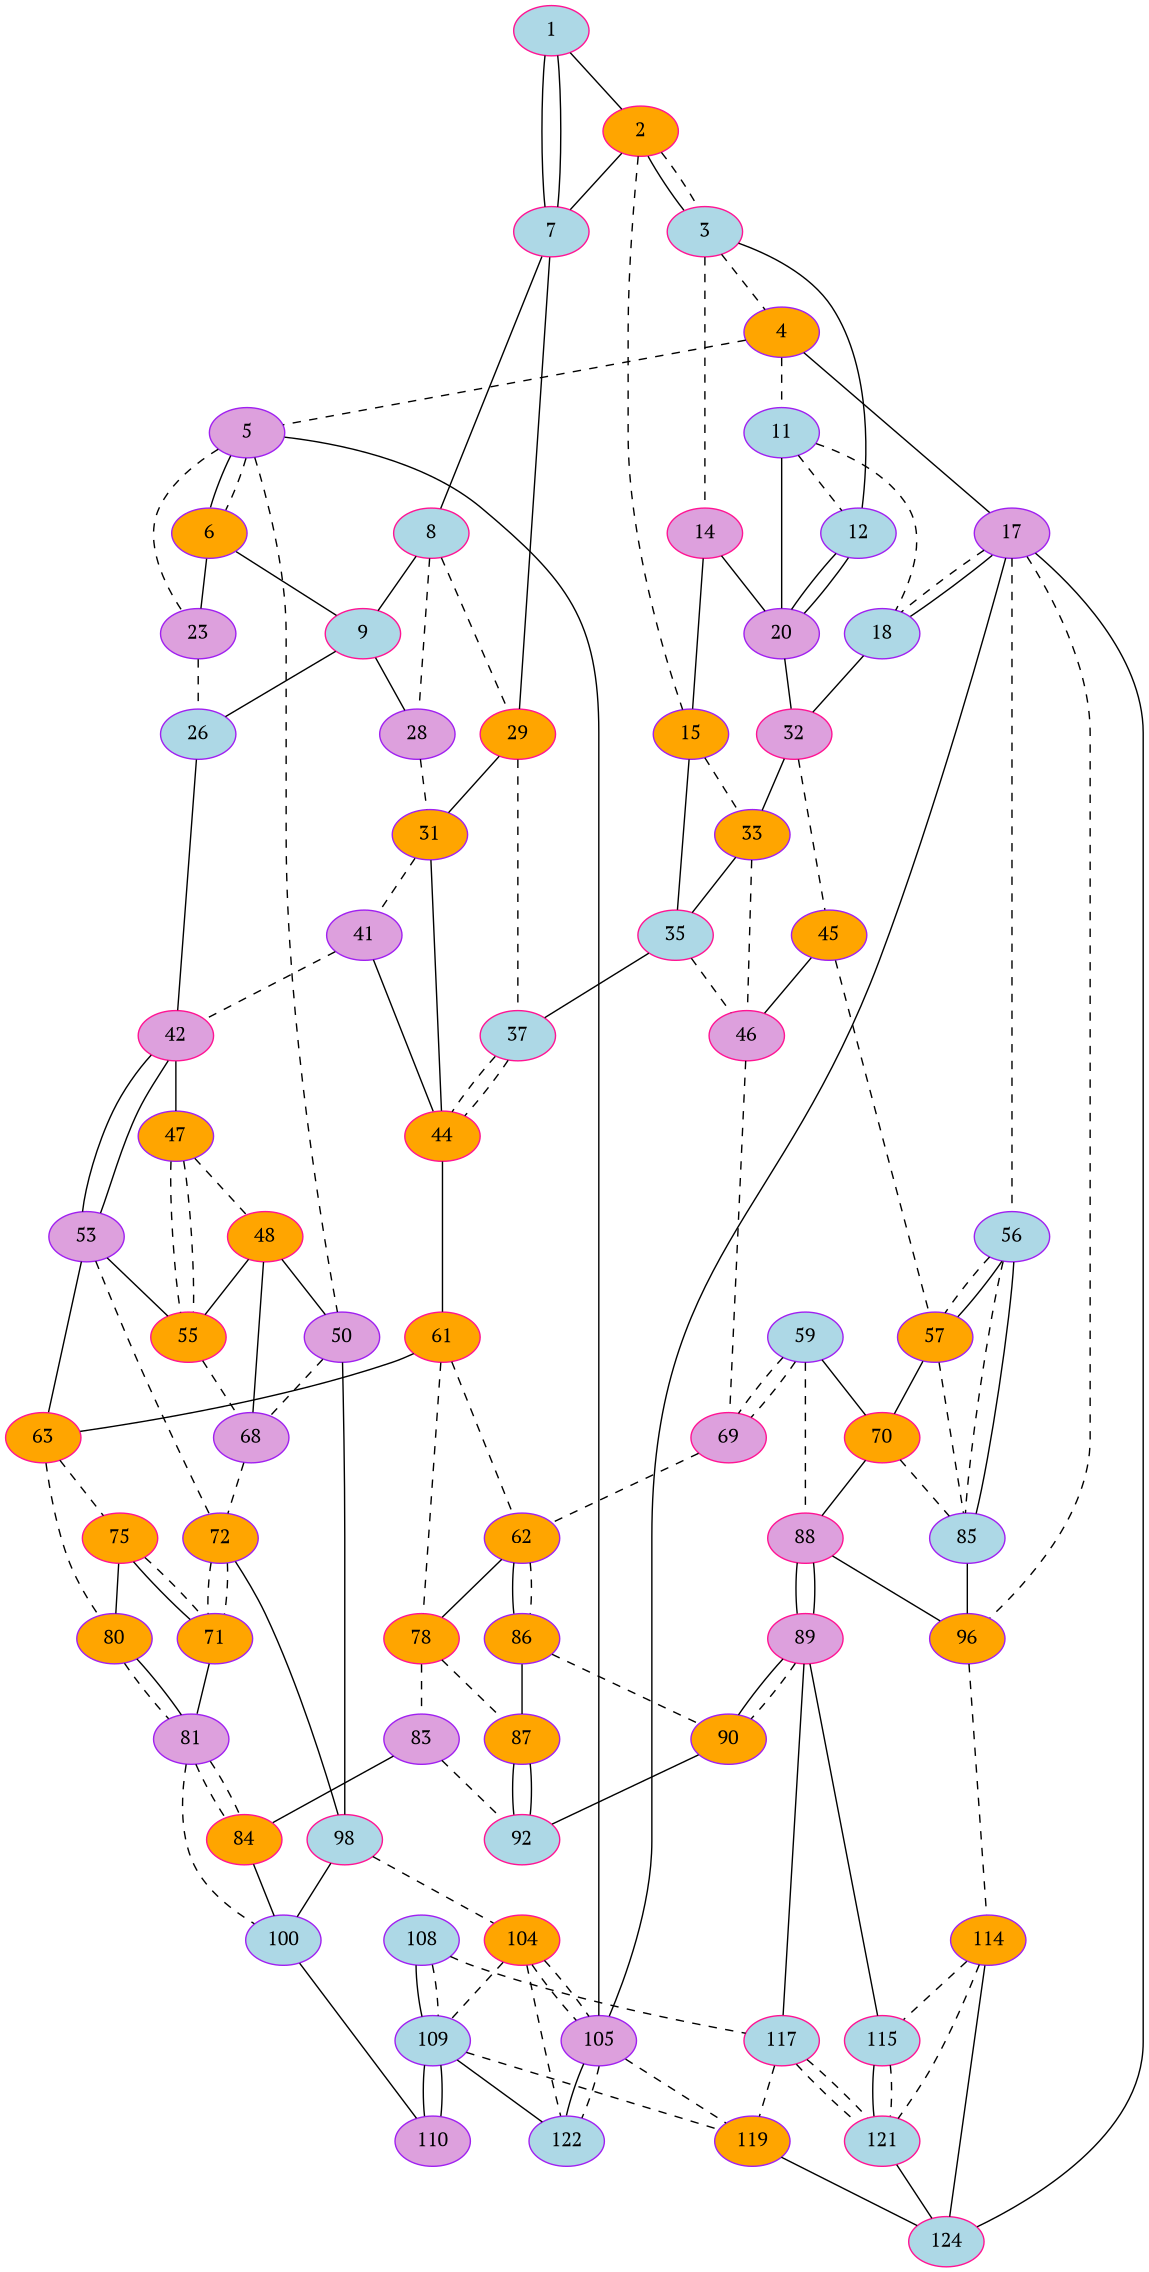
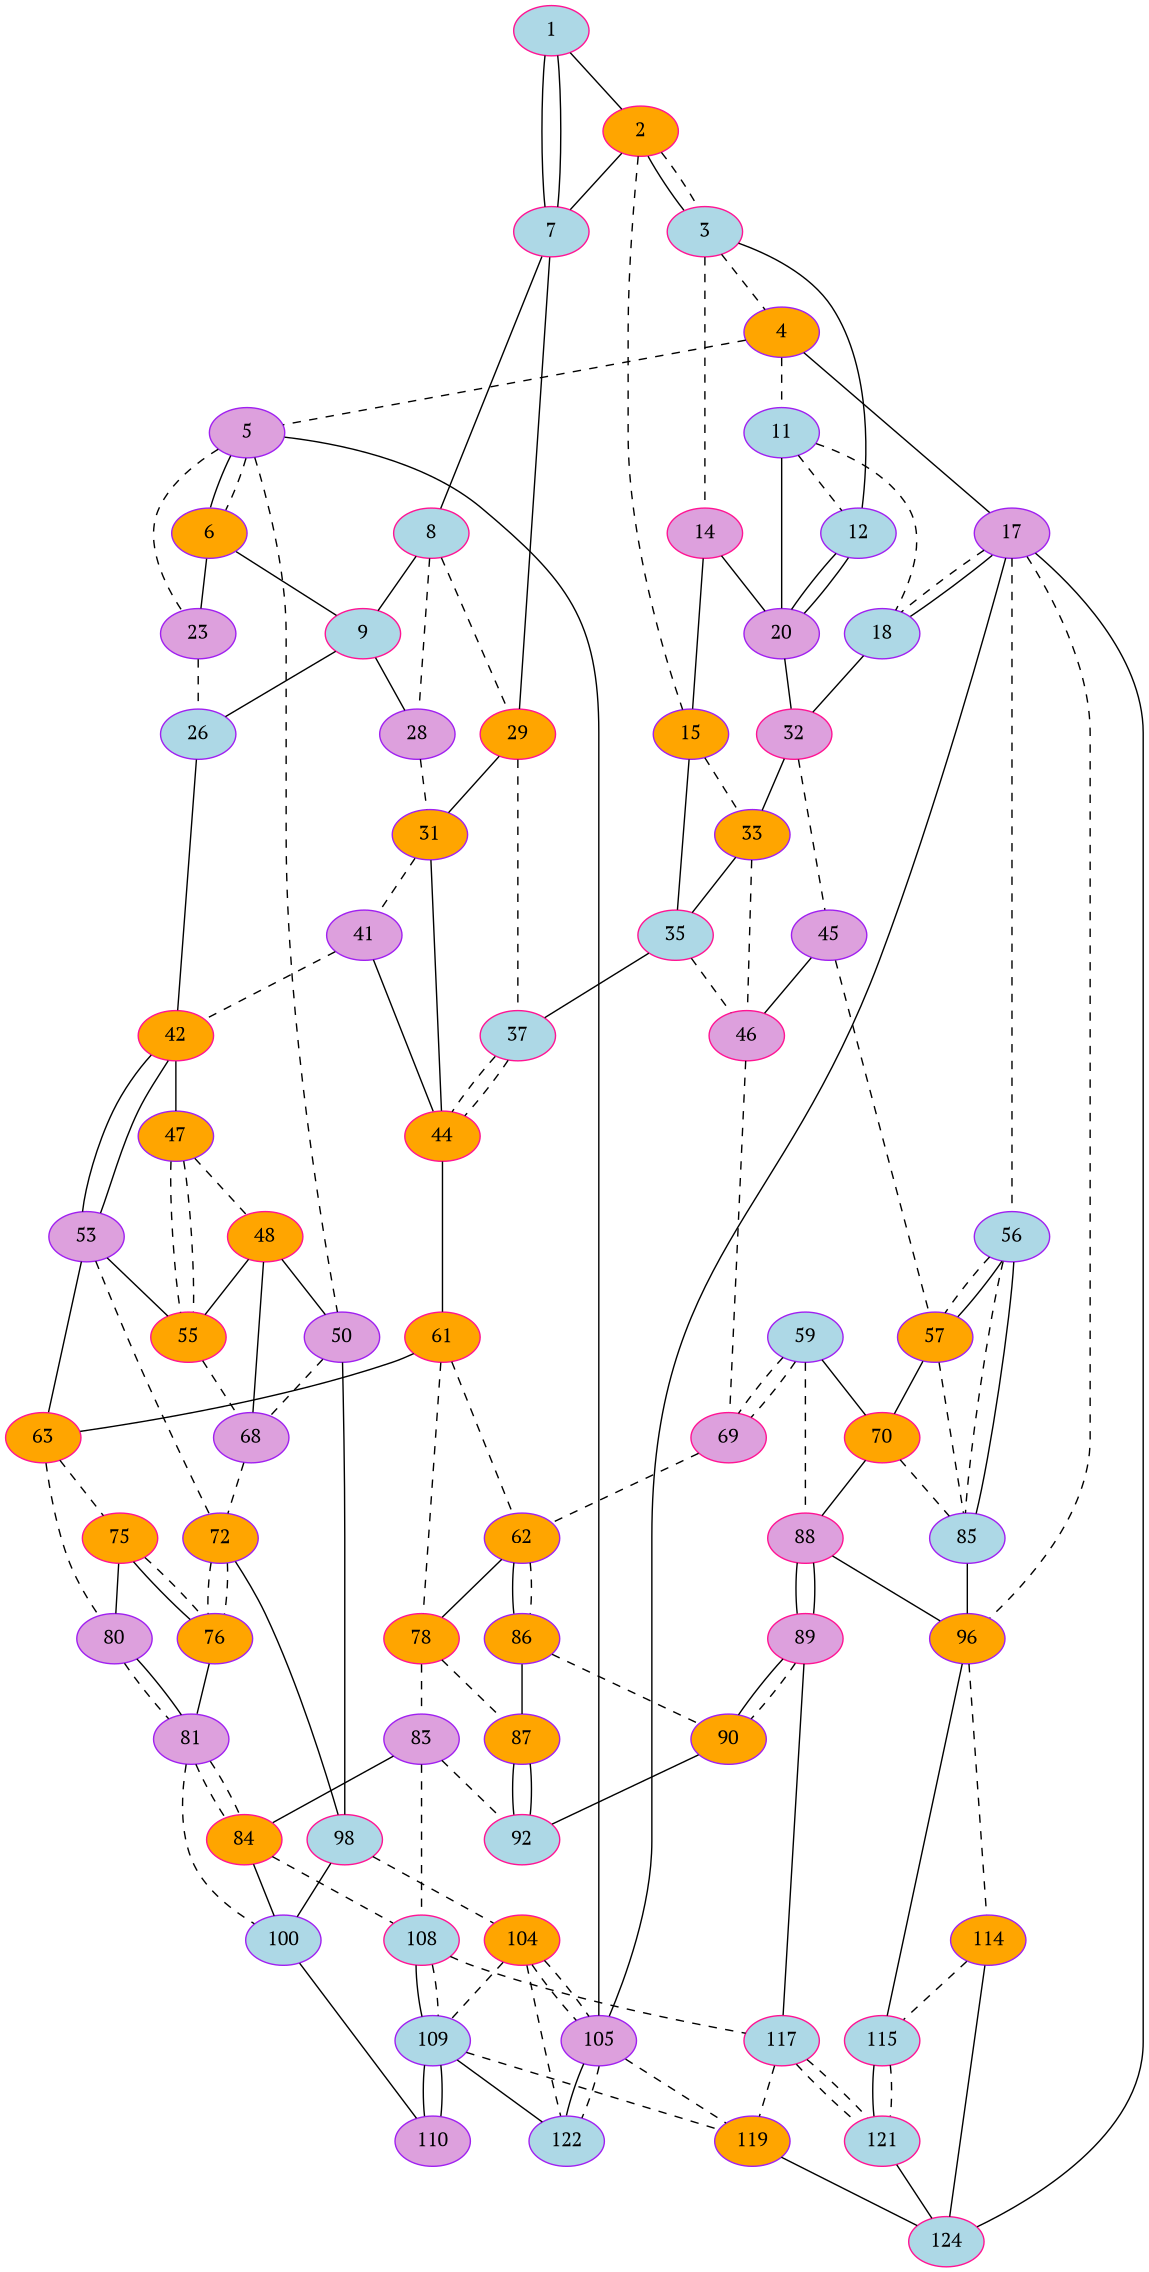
node "45": fillcolor orange -> plum
node "42": fillcolor plum -> orange
node "80": fillcolor orange -> plum
node "71": label "71" -> "76"
edge "83" -- "108": added
edge "89" -- "115": now "96" -- "115"
edge "84" -- "108": added
node "108": color purple -> deeppink
edge "114" -- "121": removed
